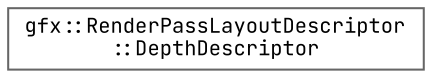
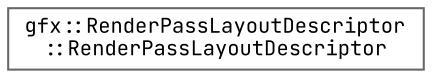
node "gfx::RenderPassLayoutDescriptor ::DepthDescriptor": label "gfx::RenderPassLayoutDescriptor ::DepthDescriptor" -> "gfx::RenderPassLayoutDescriptor ::RenderPassLayoutDescriptor"
